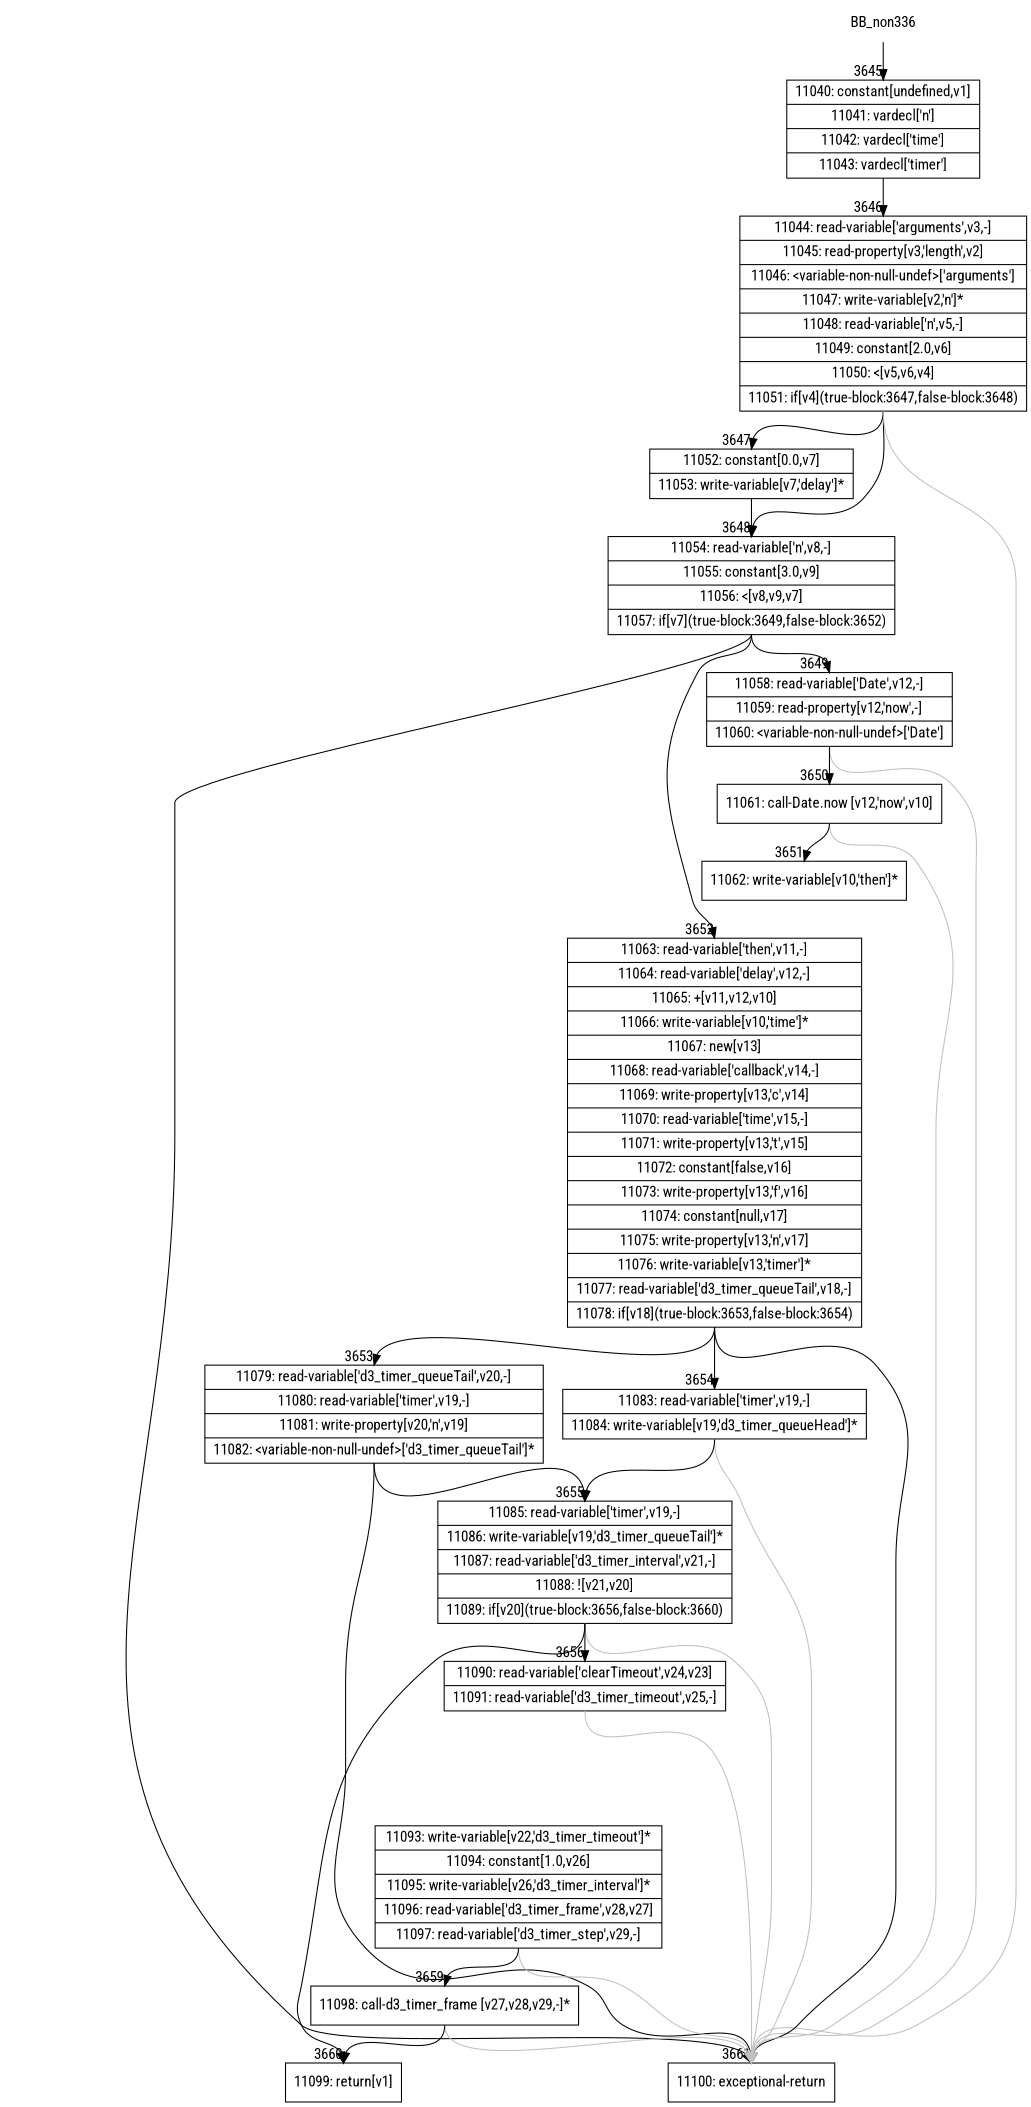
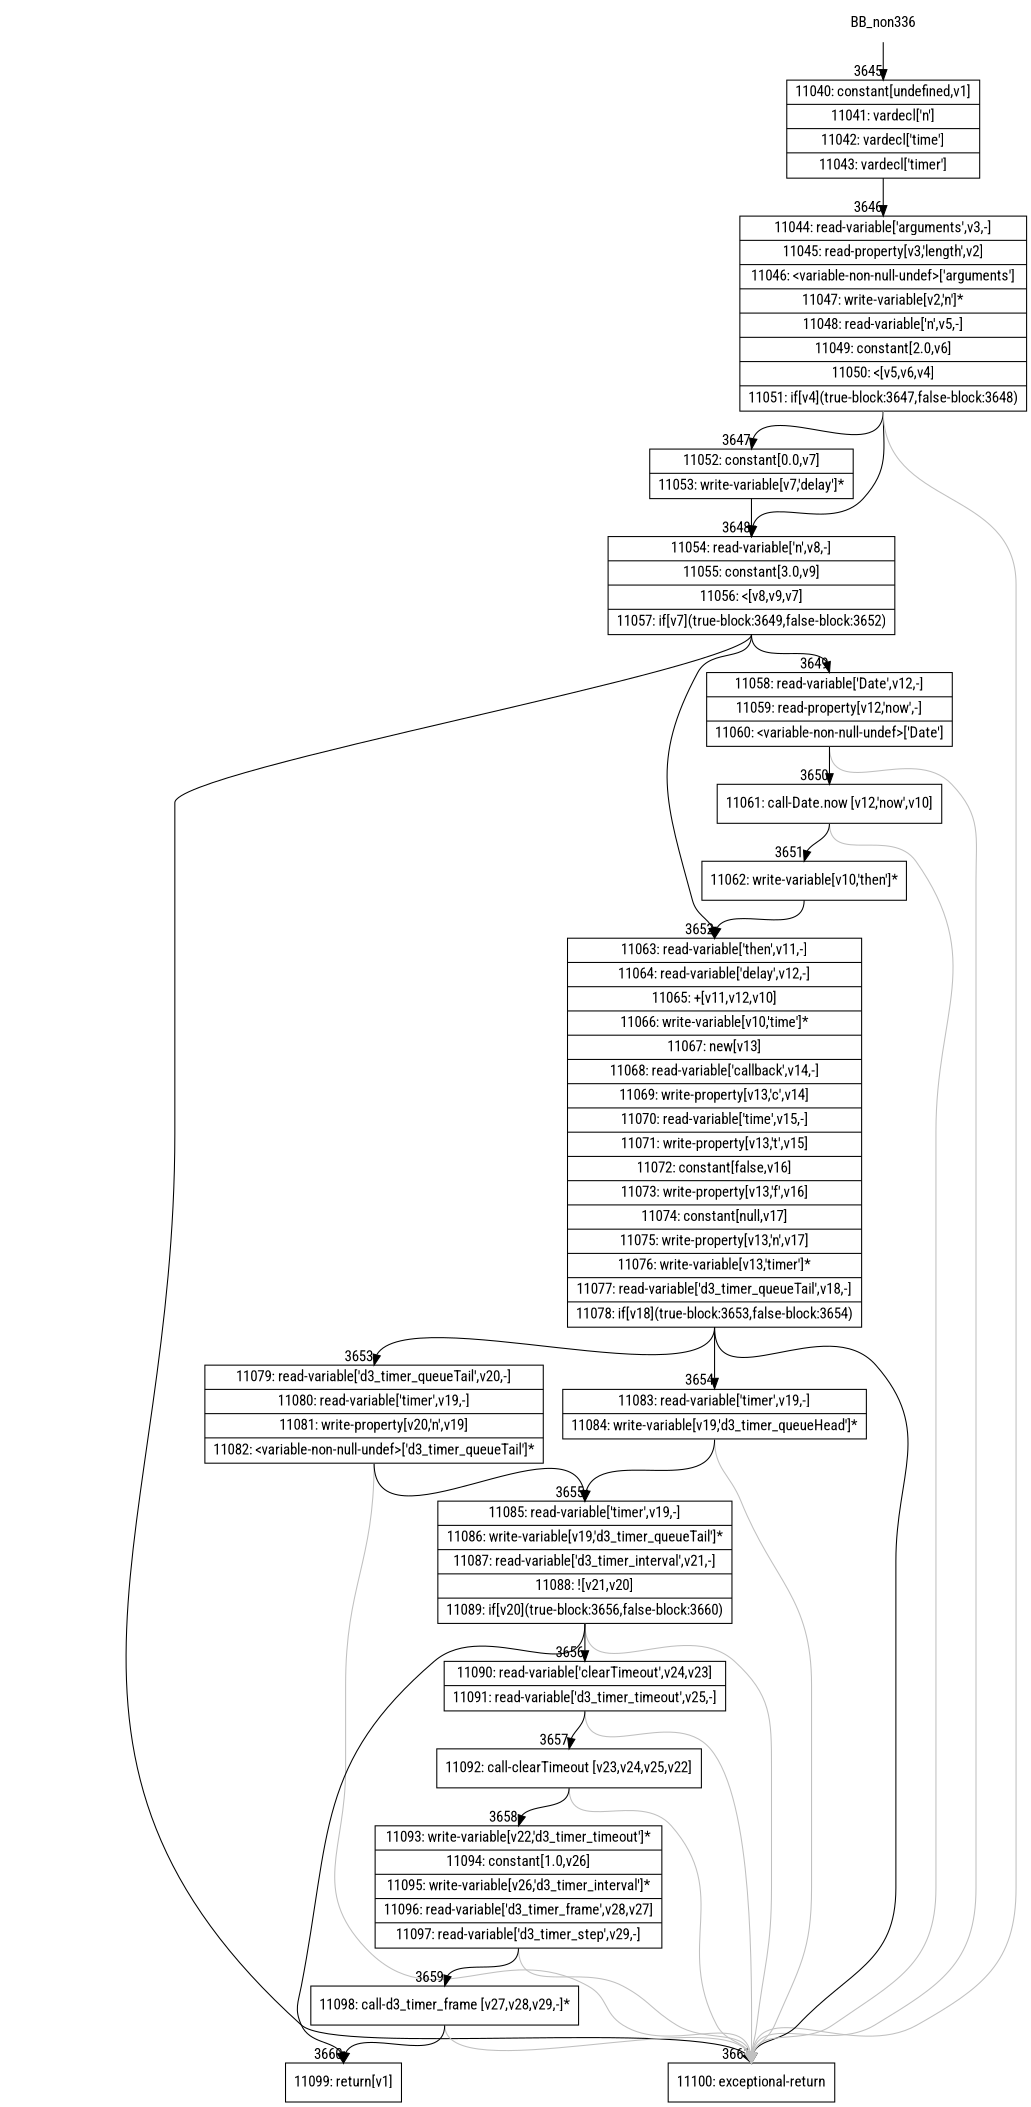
edge "11062: write-variable[v10,'then']*" -> "11063: read-variable['then',v11,-]": added
node "11092: call-clearTimeout [v23,v24,v25,v22]": added
edge "11079: read-variable['d3_timer_queueTail',v20,-]" -> "11100: exceptional-return": color black -> gray
